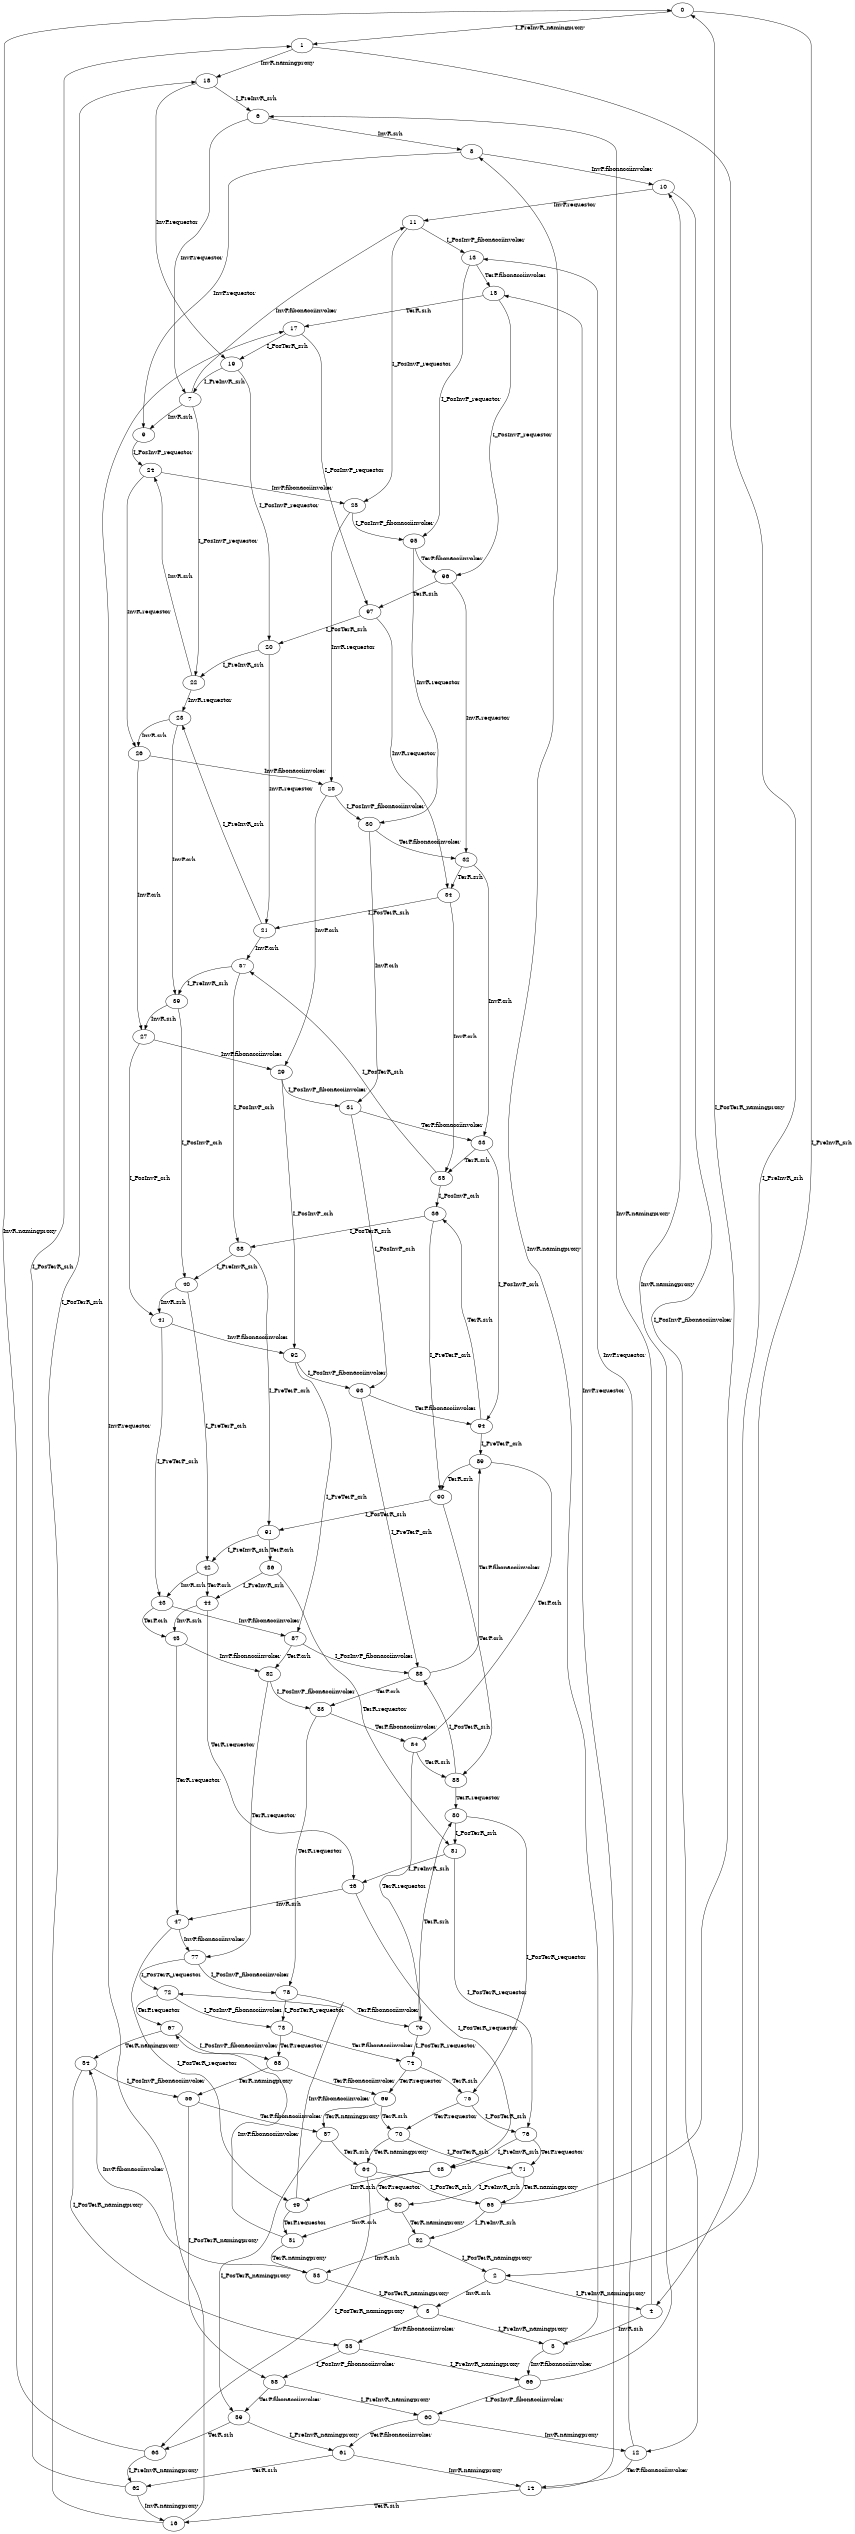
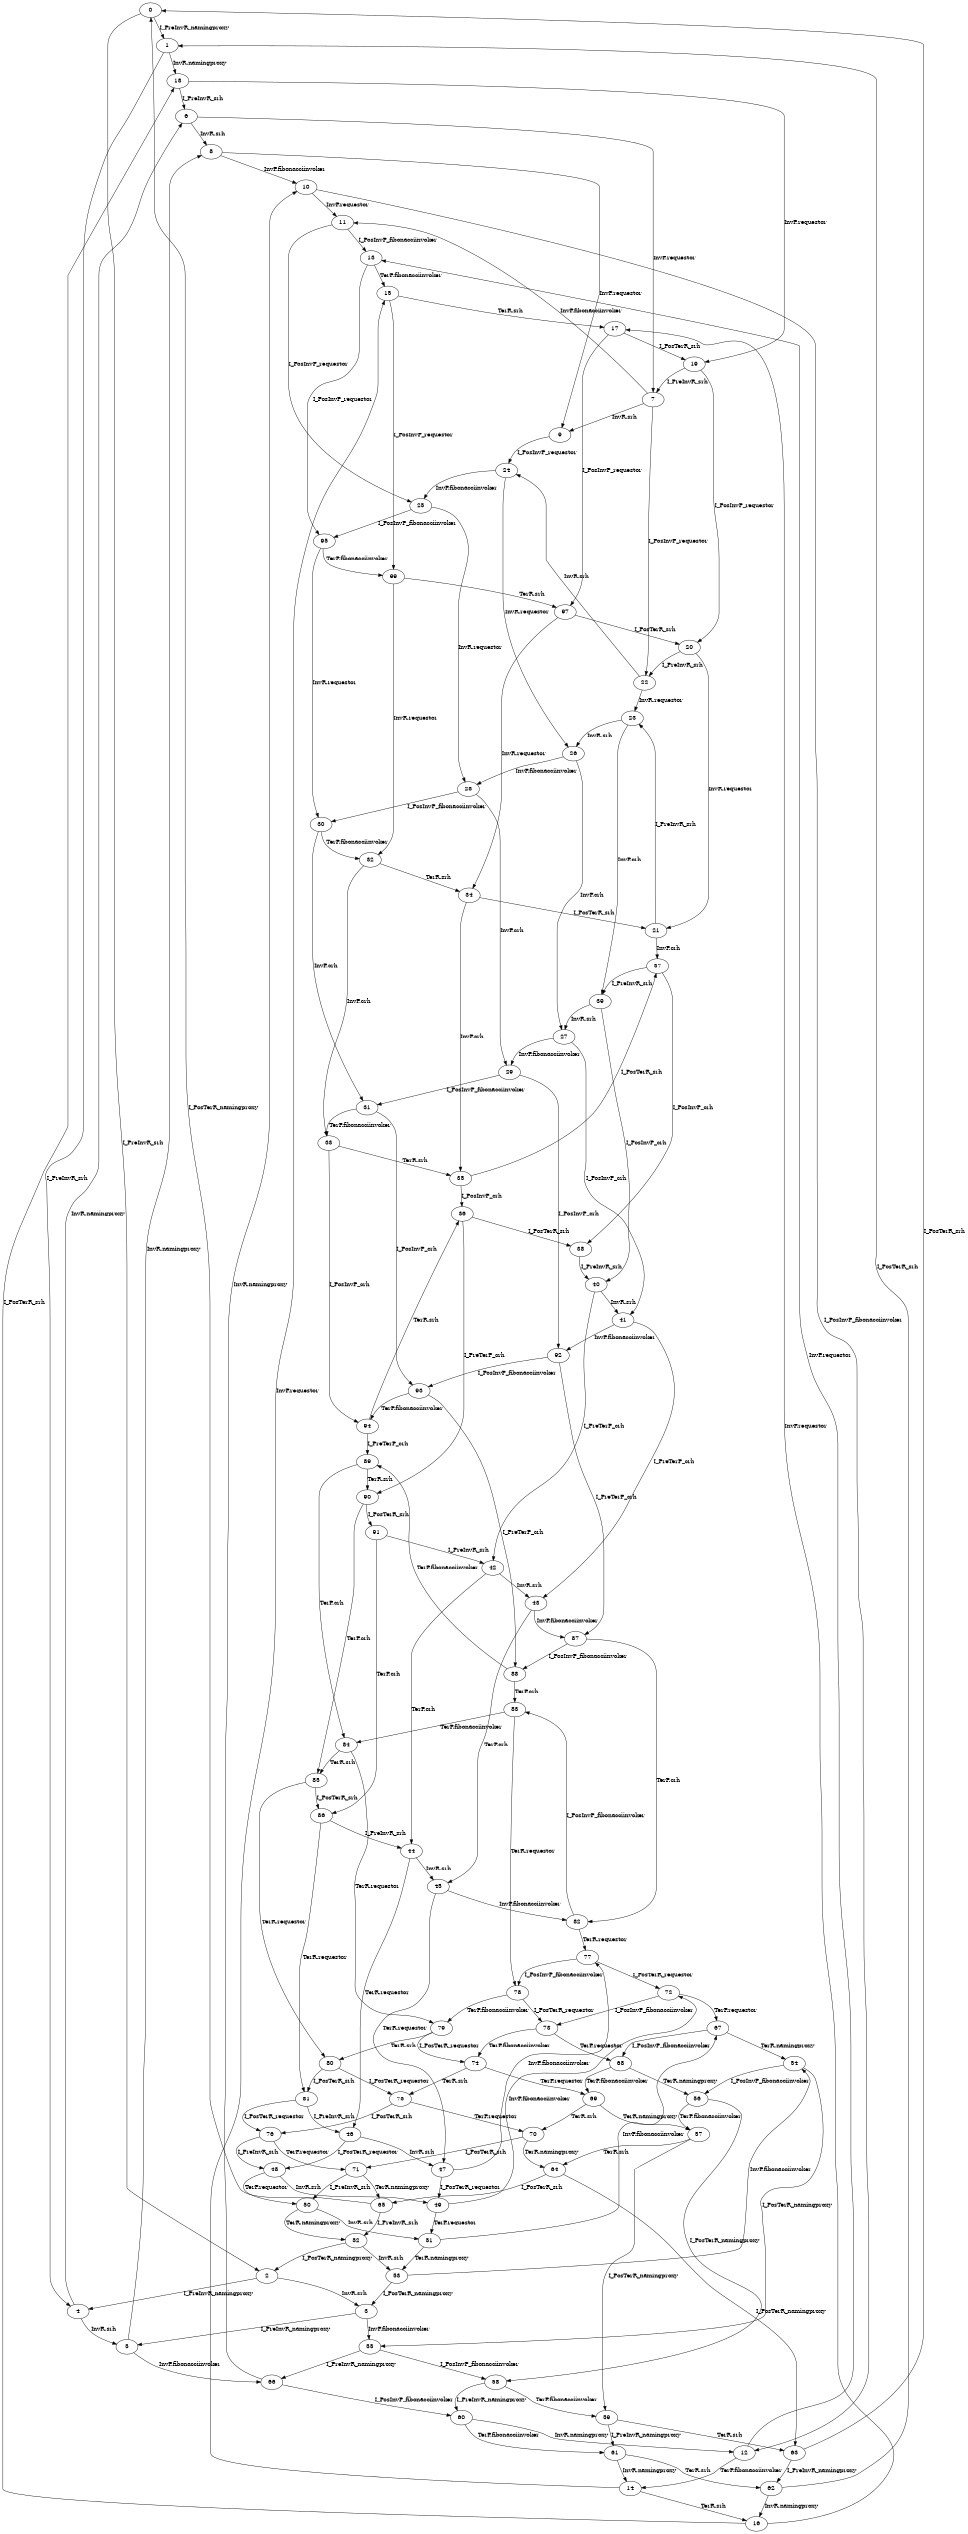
node "96": label "96" -> "99"
edge "63" -> "0": label "InvR.namingproxy" -> "I_PosTerR_srh"
edge "38" -> "91": removed, label "I_PreTerP_crh"
edge "85" -> "88": now "85" -> "86"
